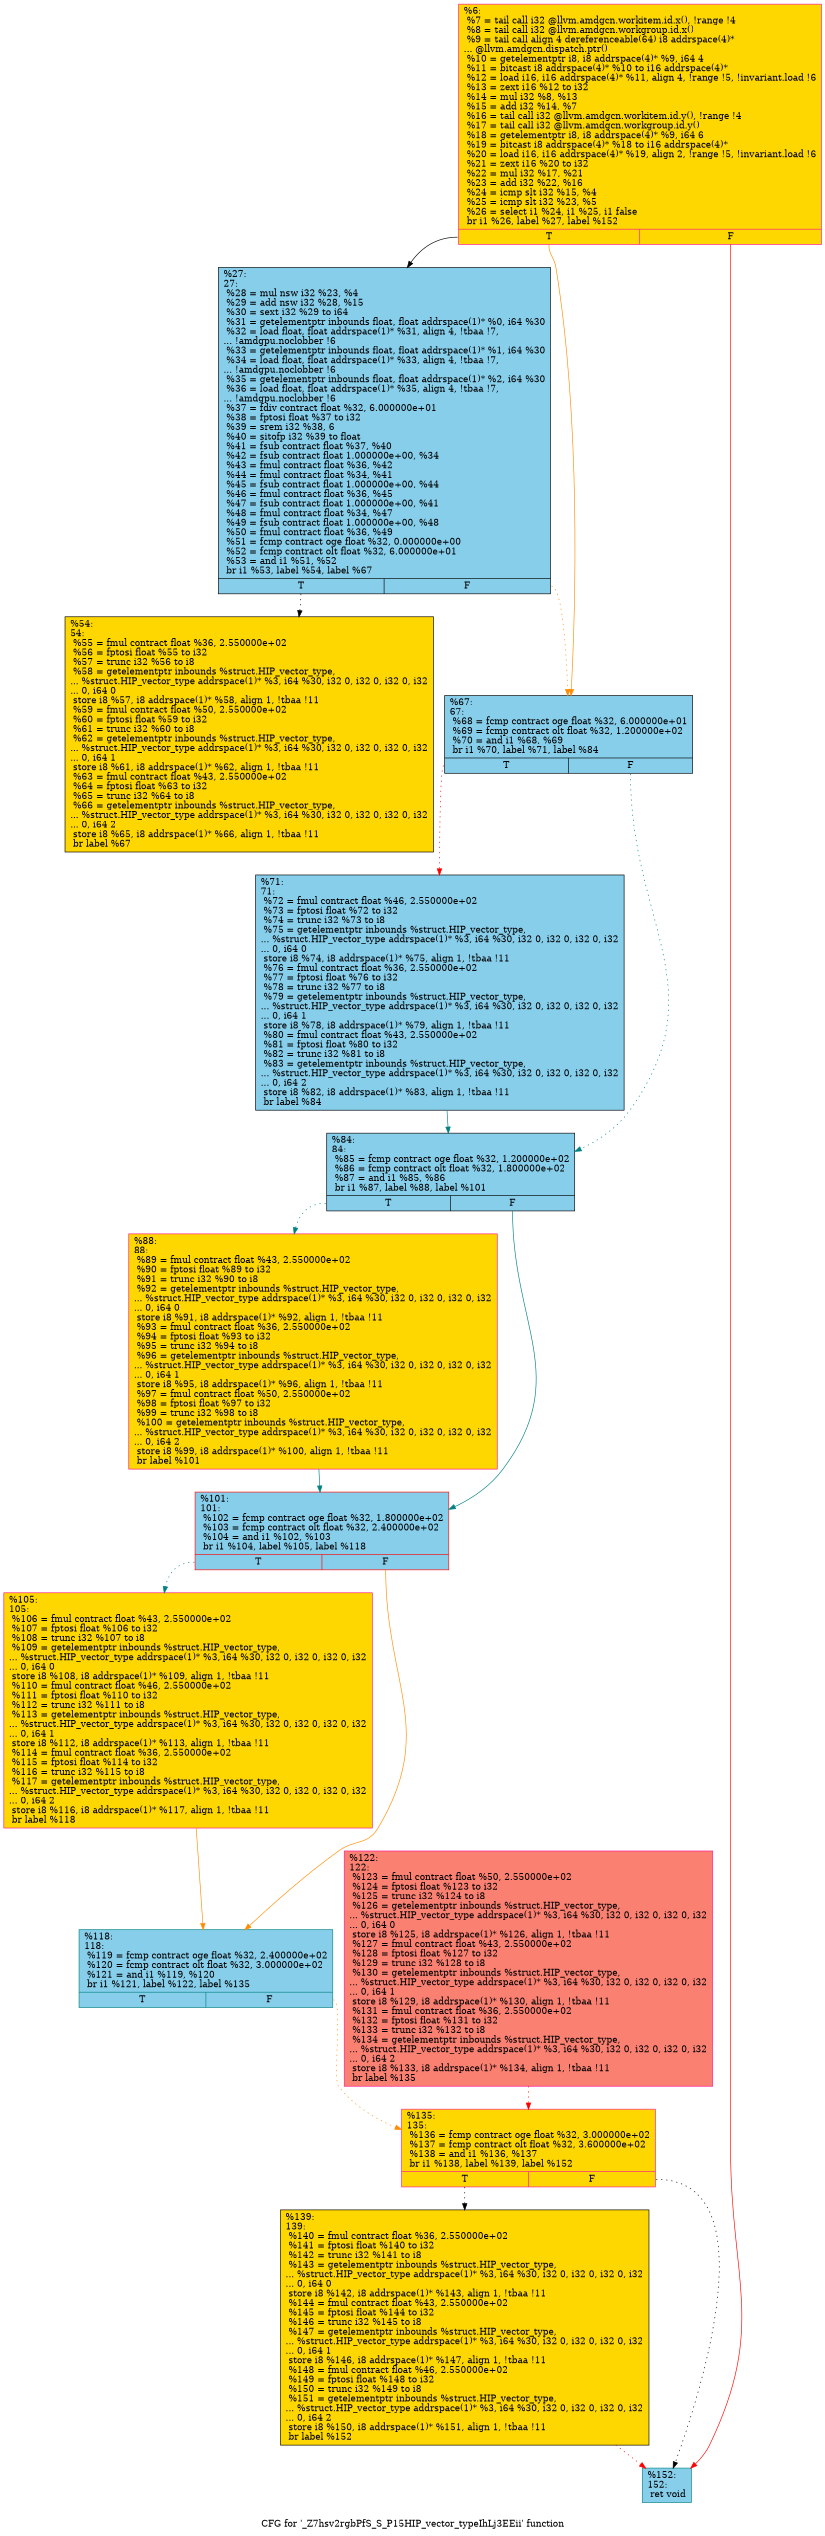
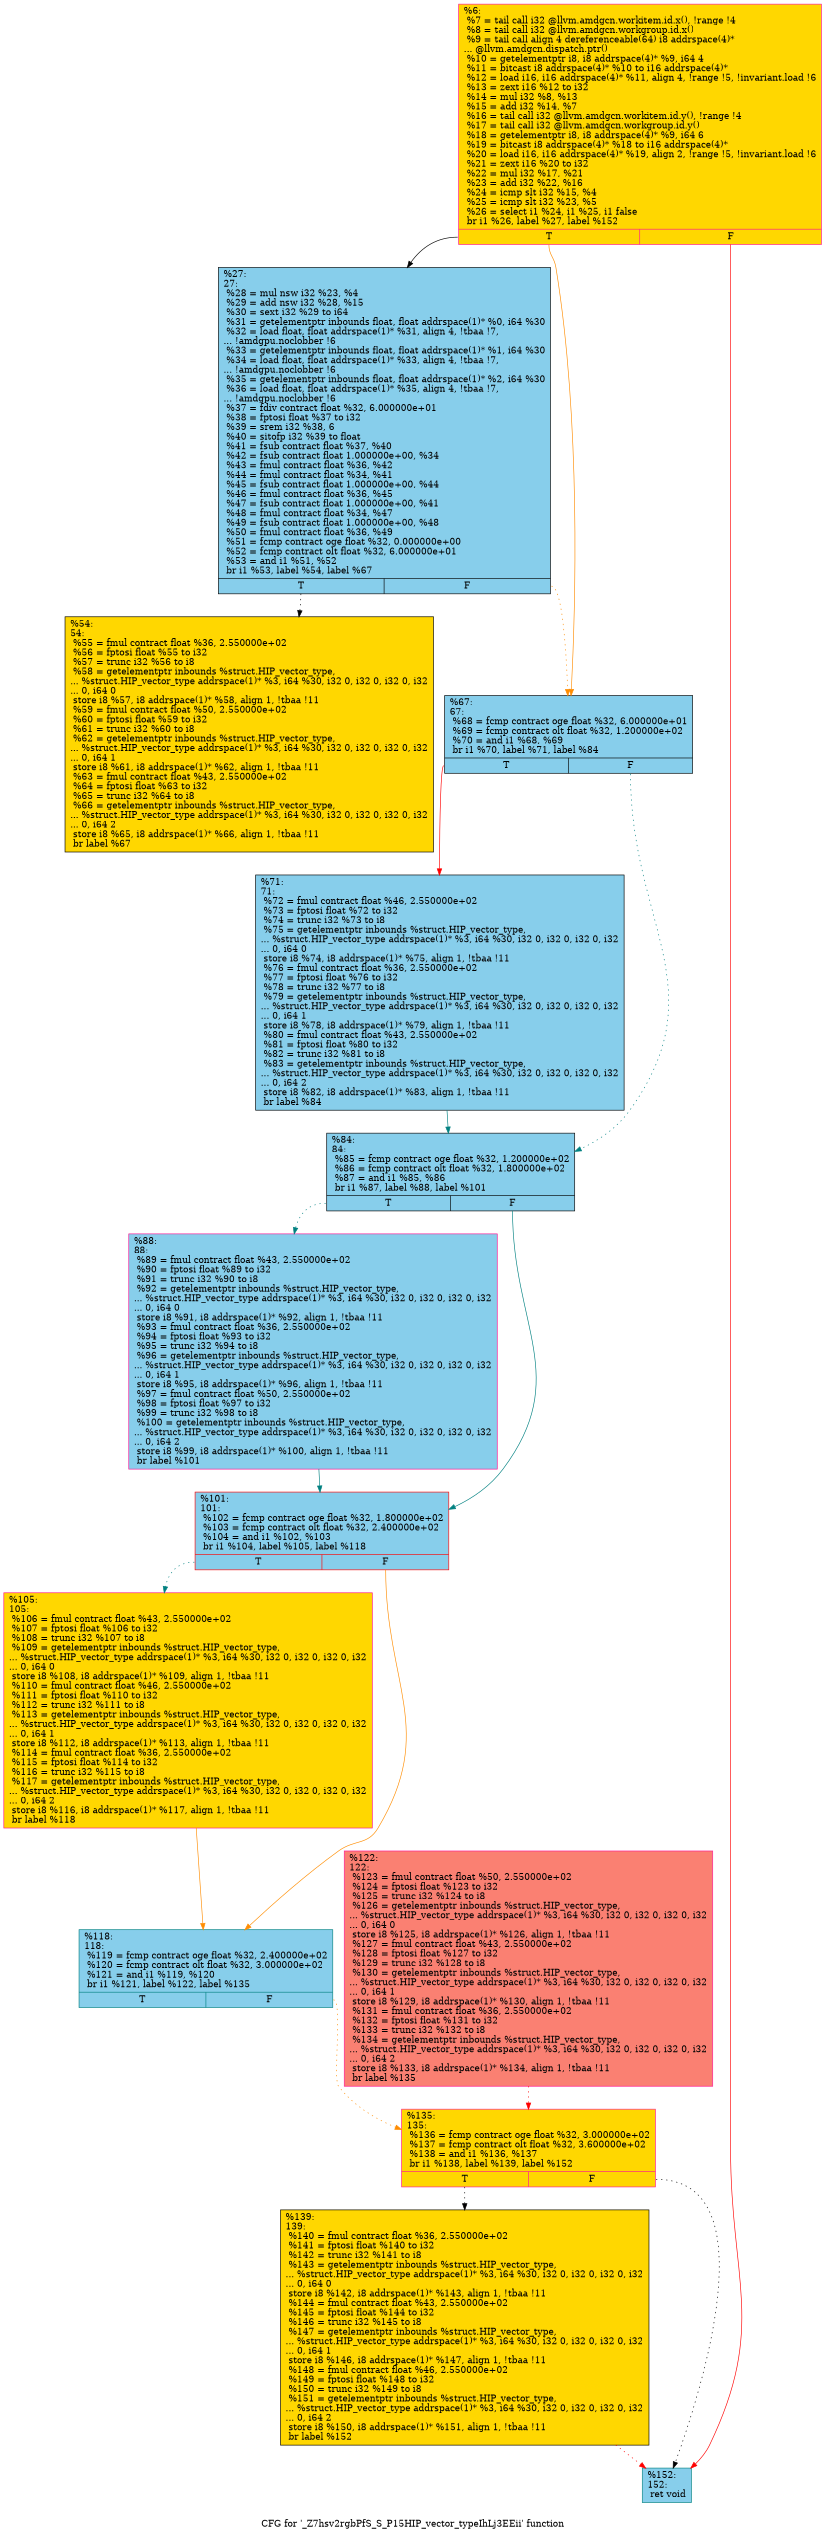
edge "%67:" -> "%71:": style dotted -> solid
node "%88:": fillcolor gold -> skyblue
